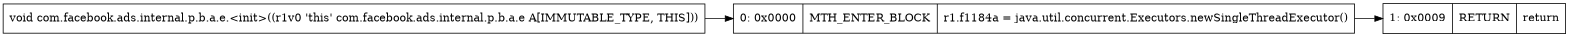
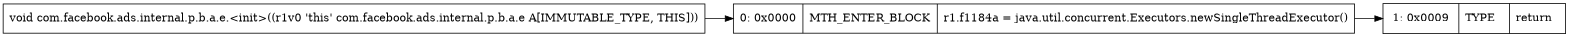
node "1: 0x0009": text "RETURN" -> "TYPE"
